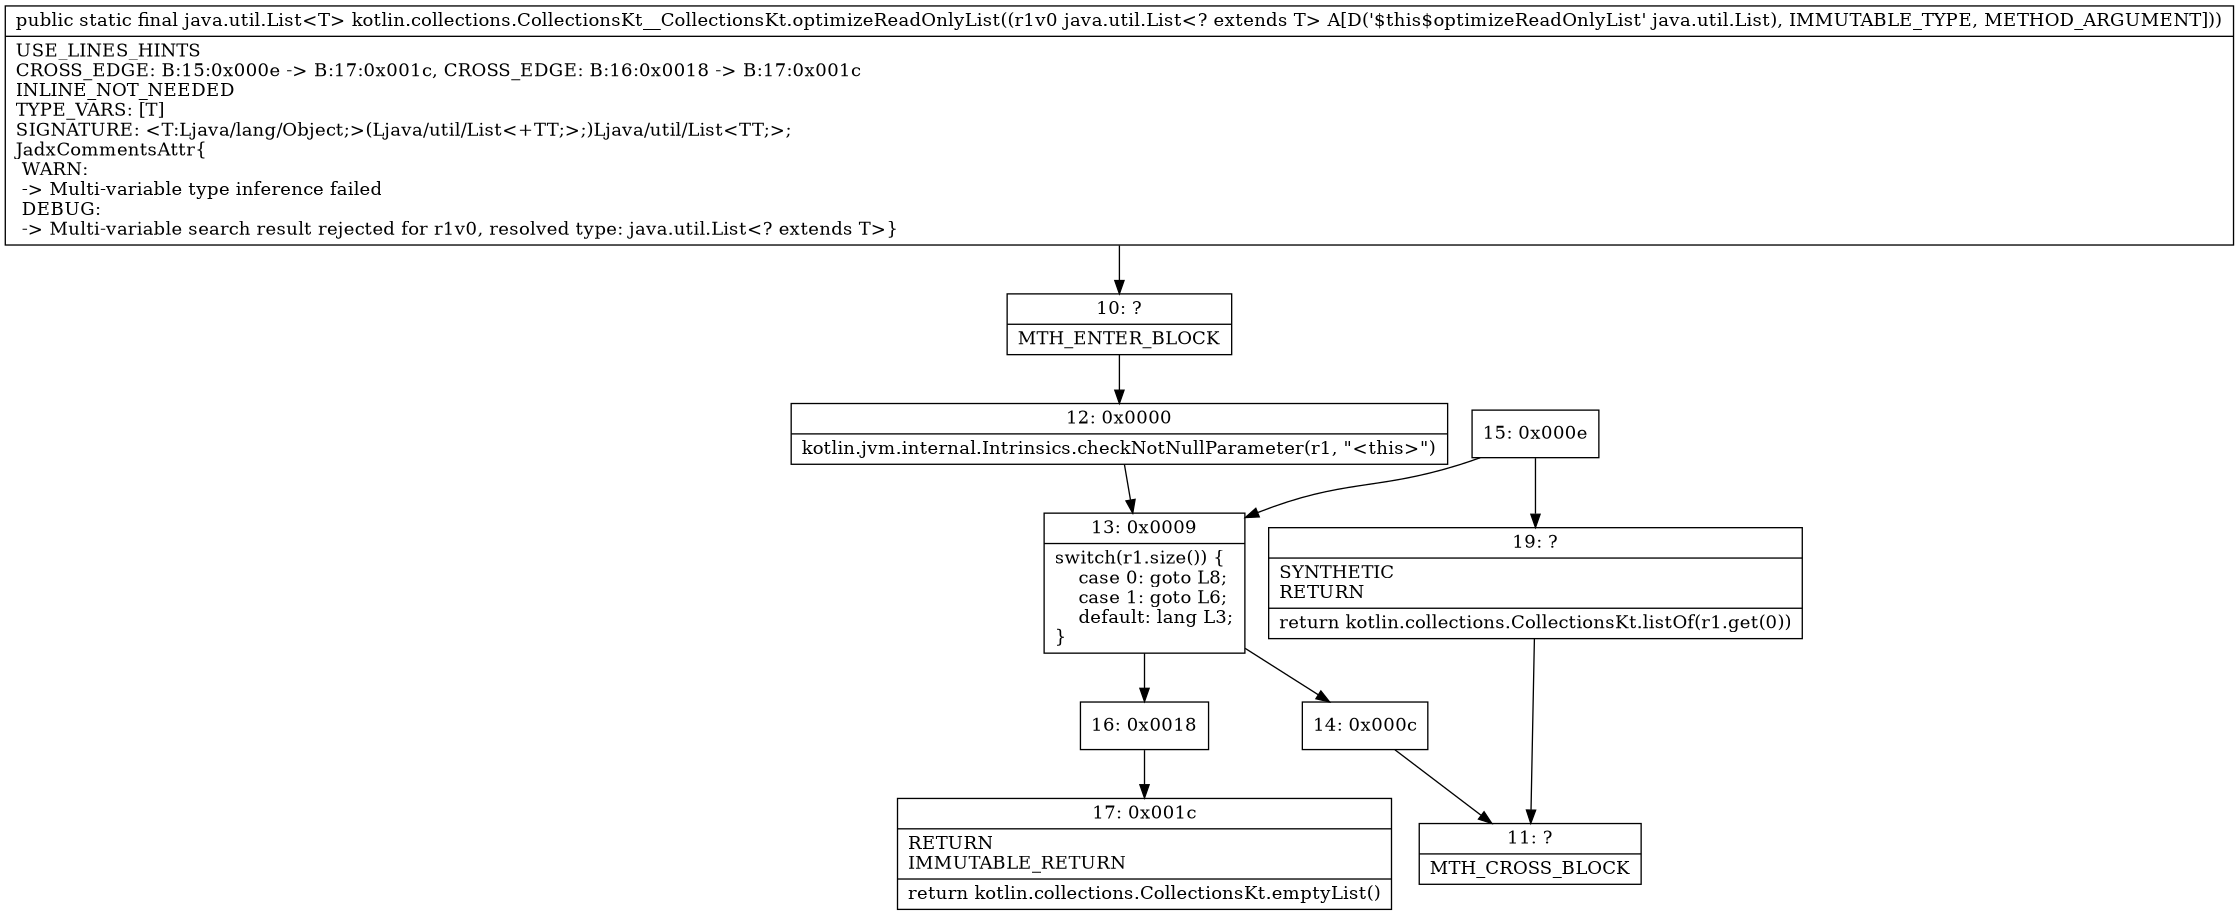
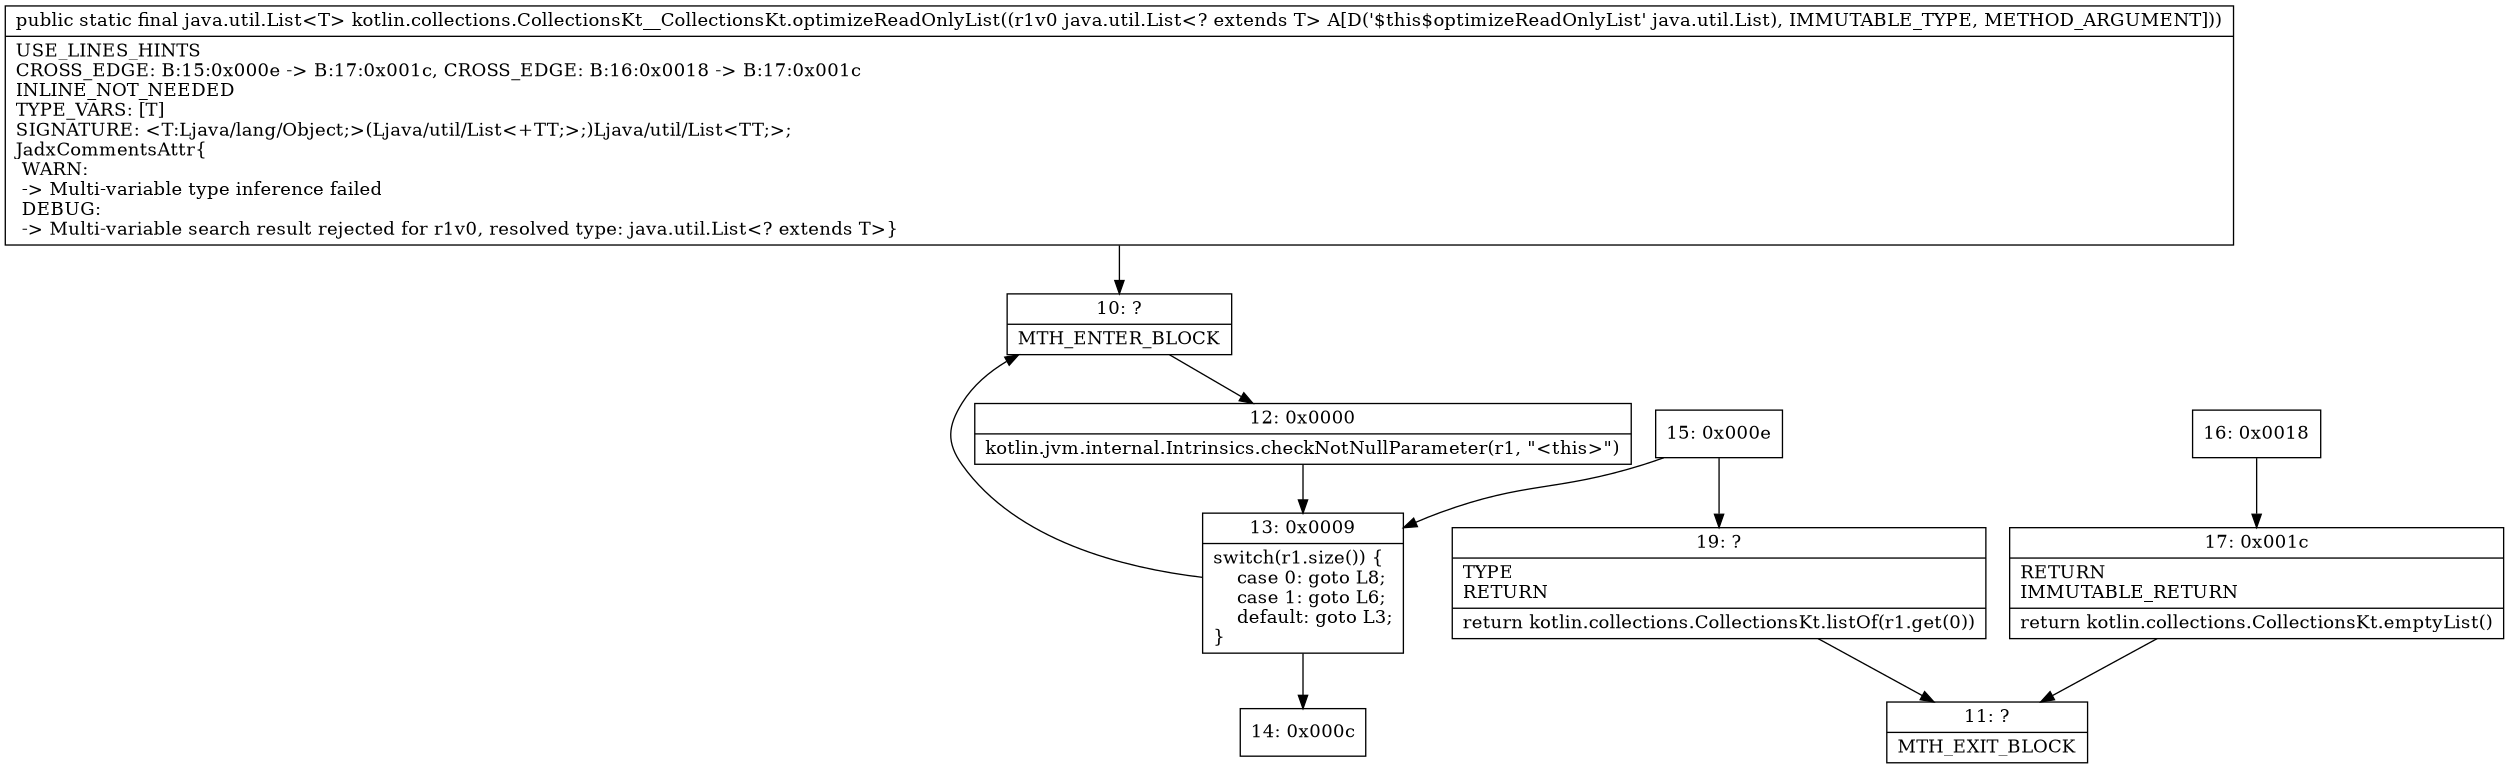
node "19: ?": text "SYNTHETIC" -> "TYPE"
node "13: 0x0009": text "default: lang L3;" -> "default: goto L3;"
edge "13: 0x0009" -> "16: 0x0018": now "13: 0x0009" -> "10: ?"
edge "14: 0x000c" -> "11: ?": now "17: 0x001c" -> "11: ?"
node "11: ?": text "MTH_CROSS_BLOCK" -> "MTH_EXIT_BLOCK"
